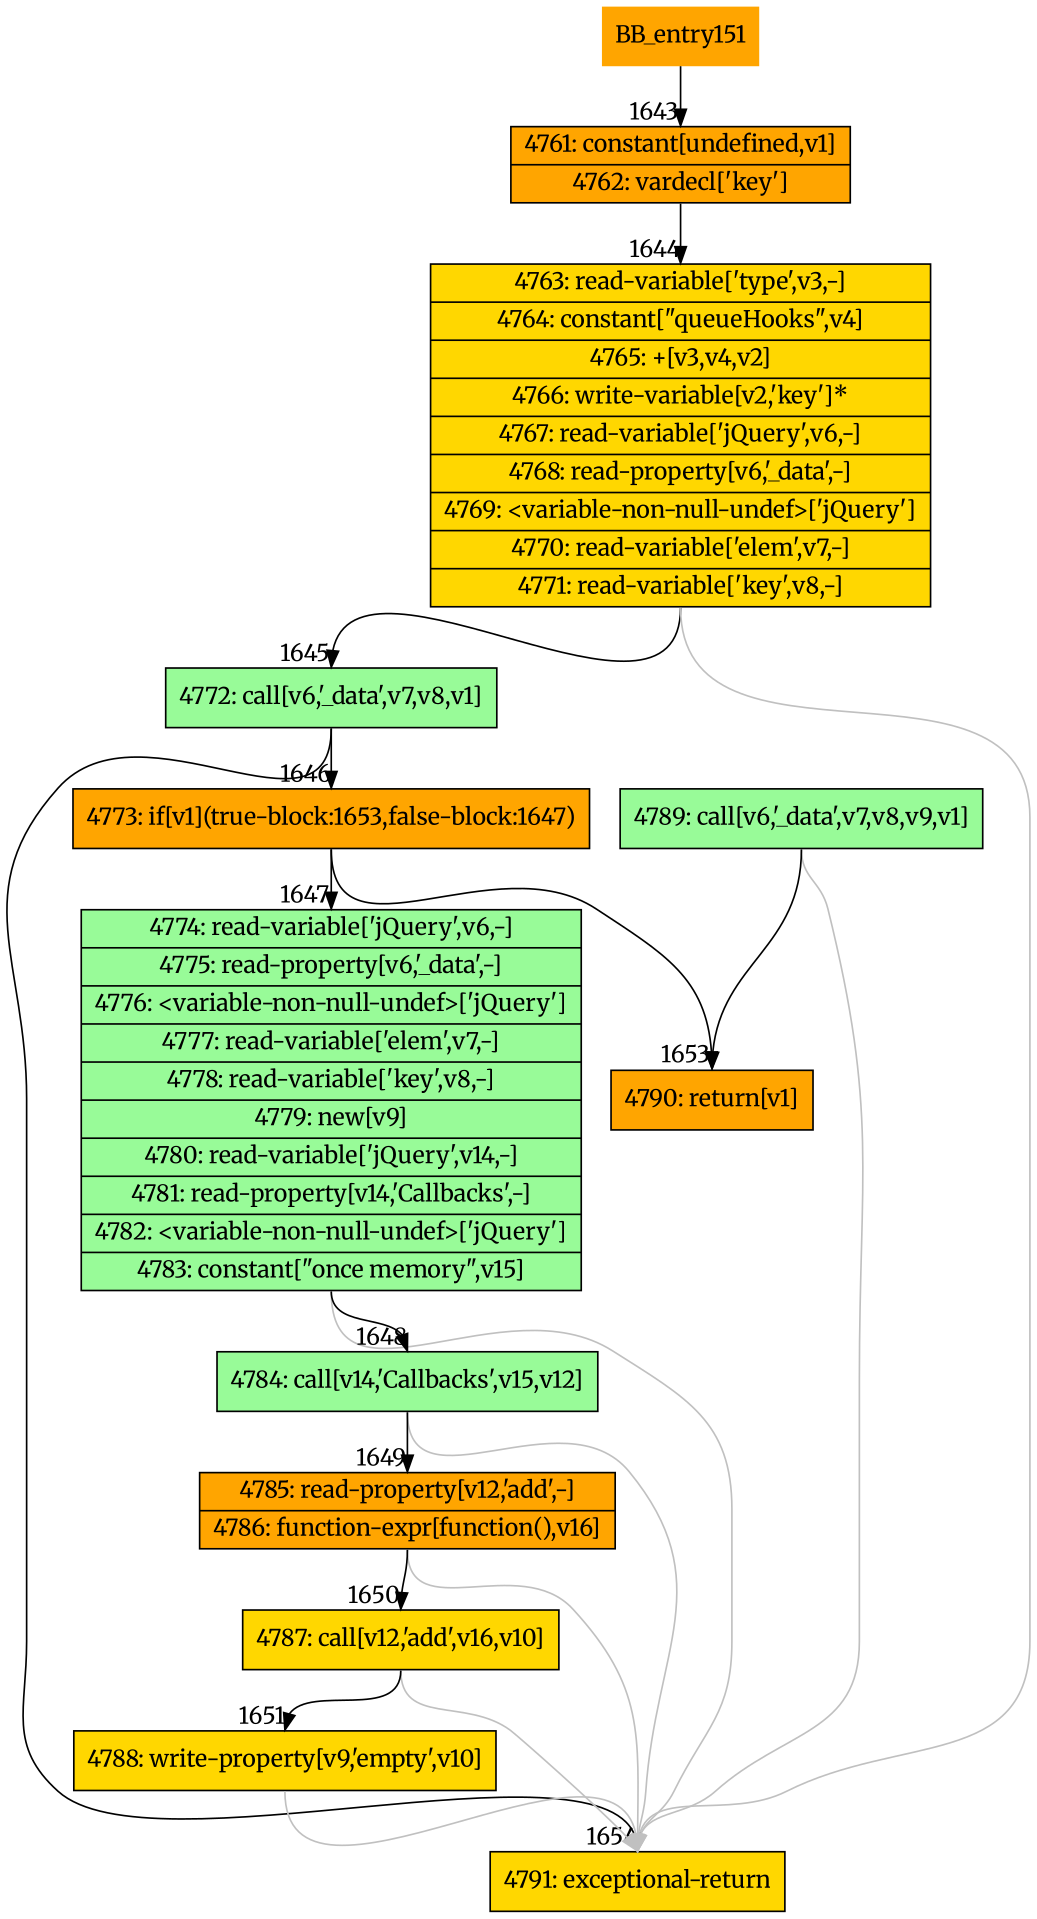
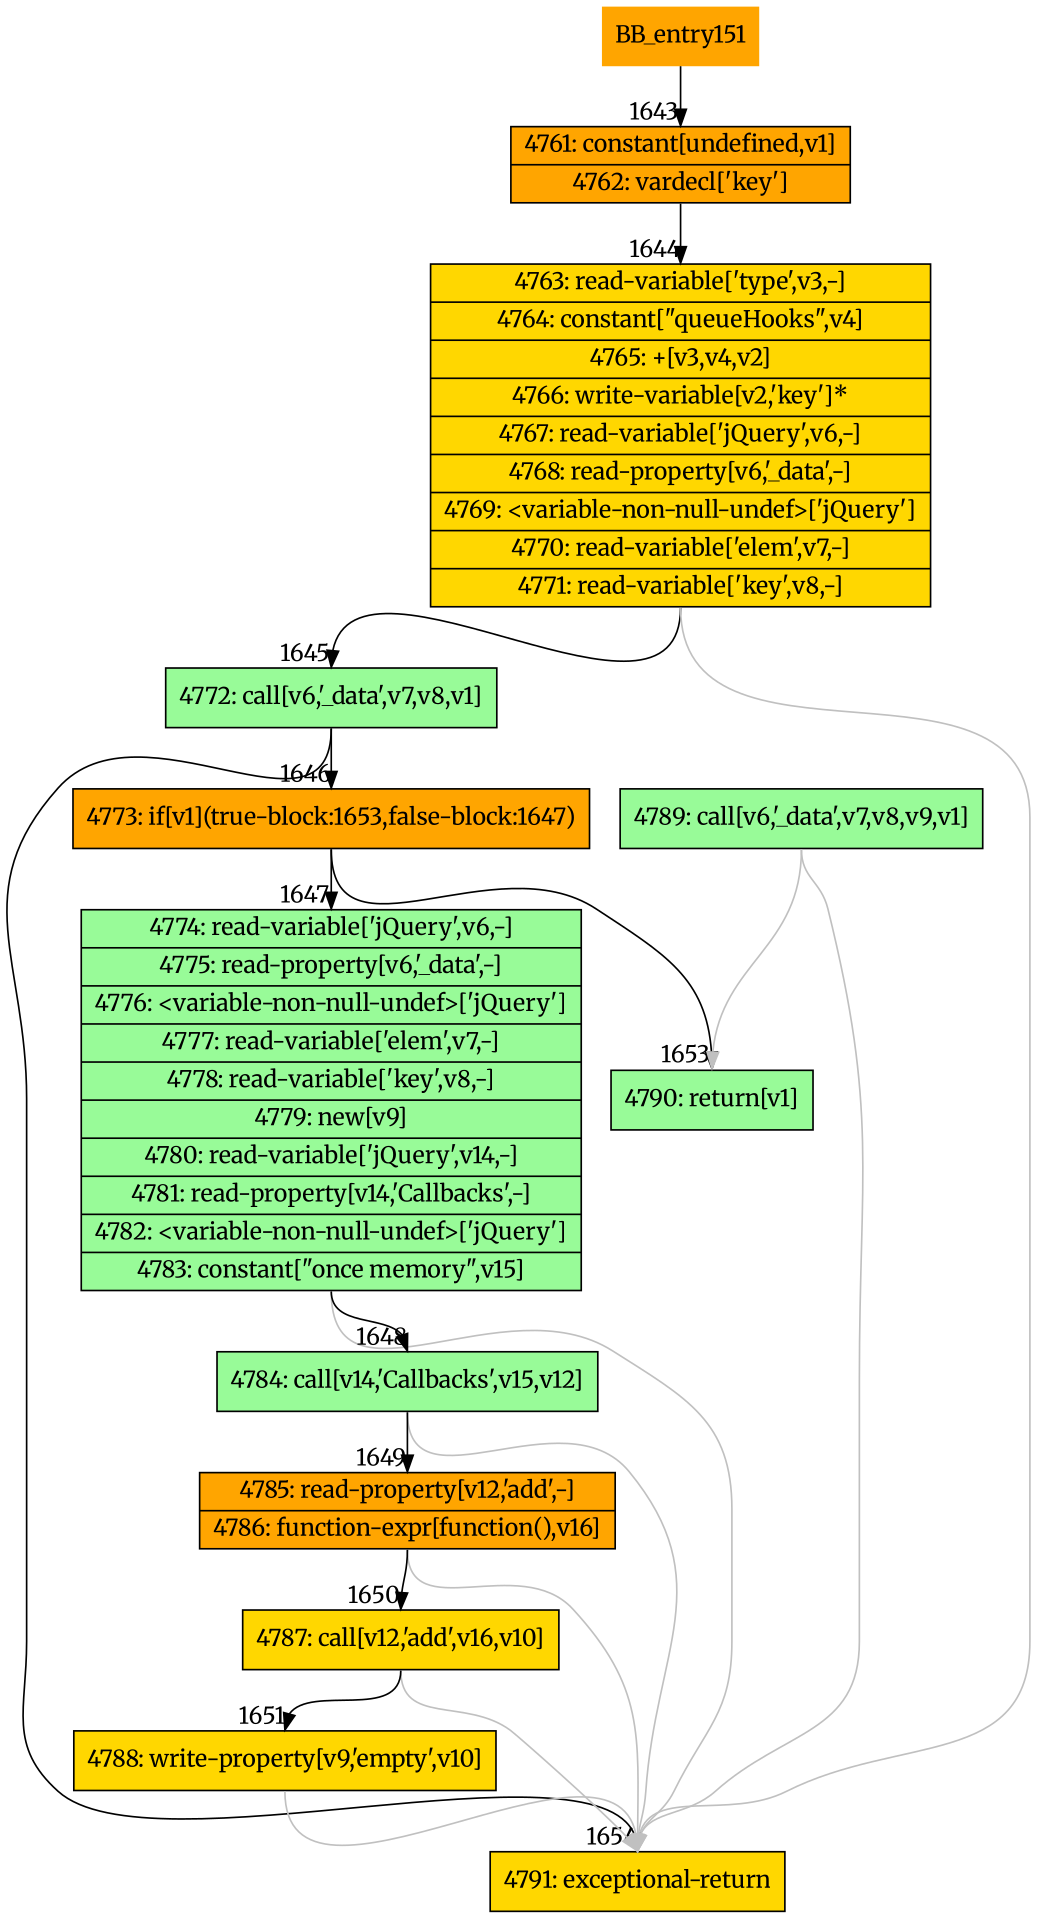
edge "4789: call[v6,'_data',v7,v8,v9,v1]" -> "4790: return[v1]": color black -> gray
node "4790: return[v1]": fillcolor orange -> palegreen
